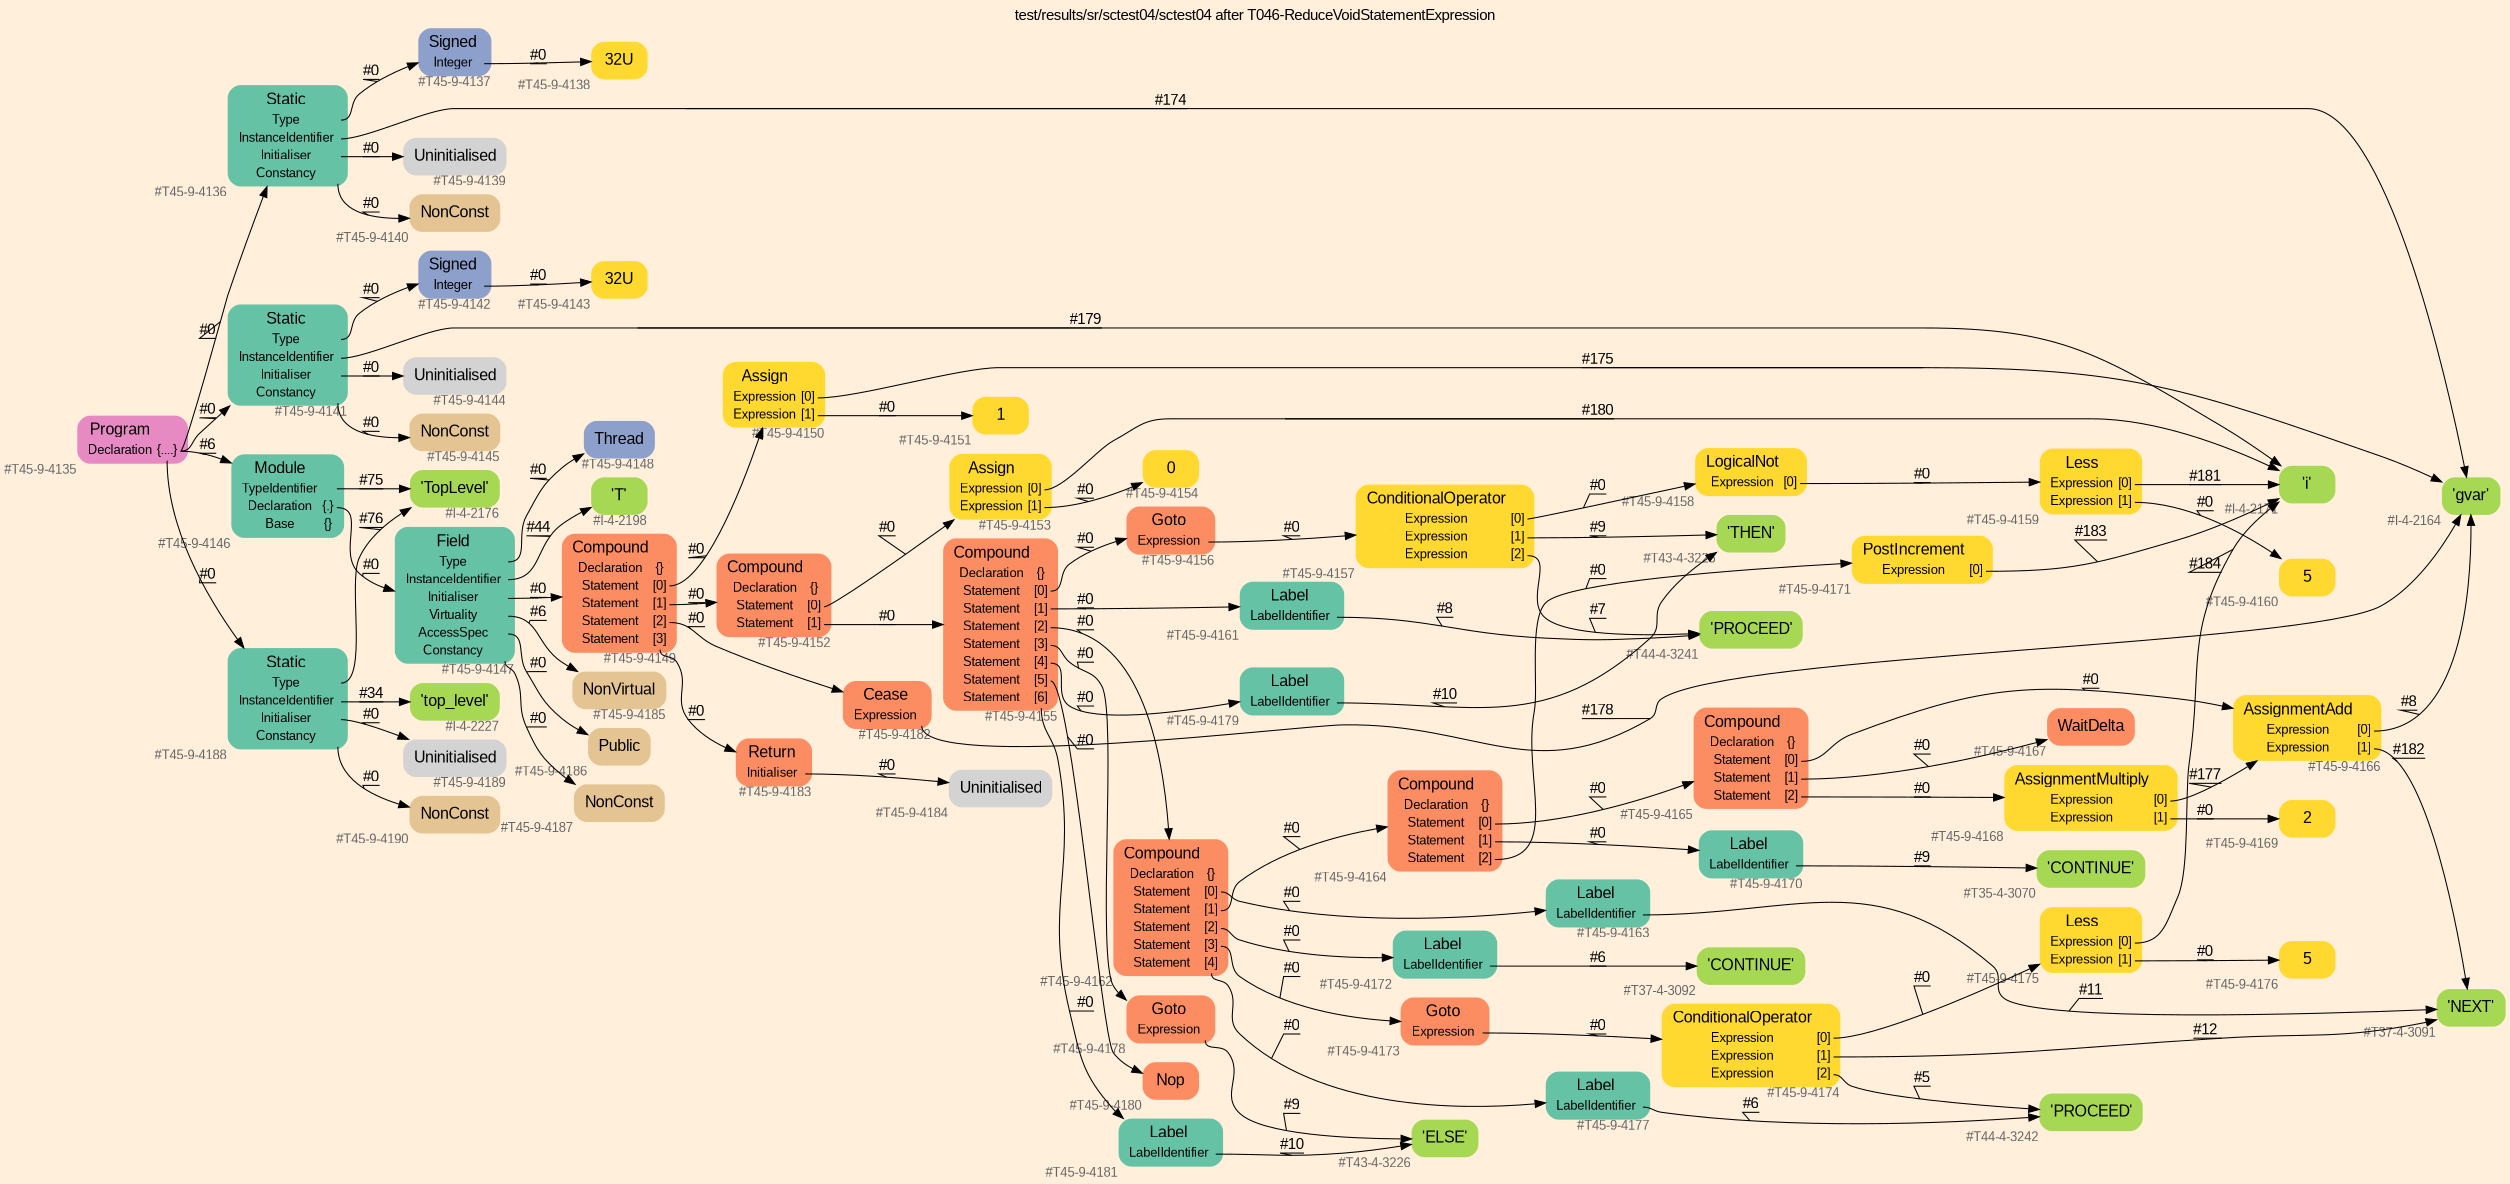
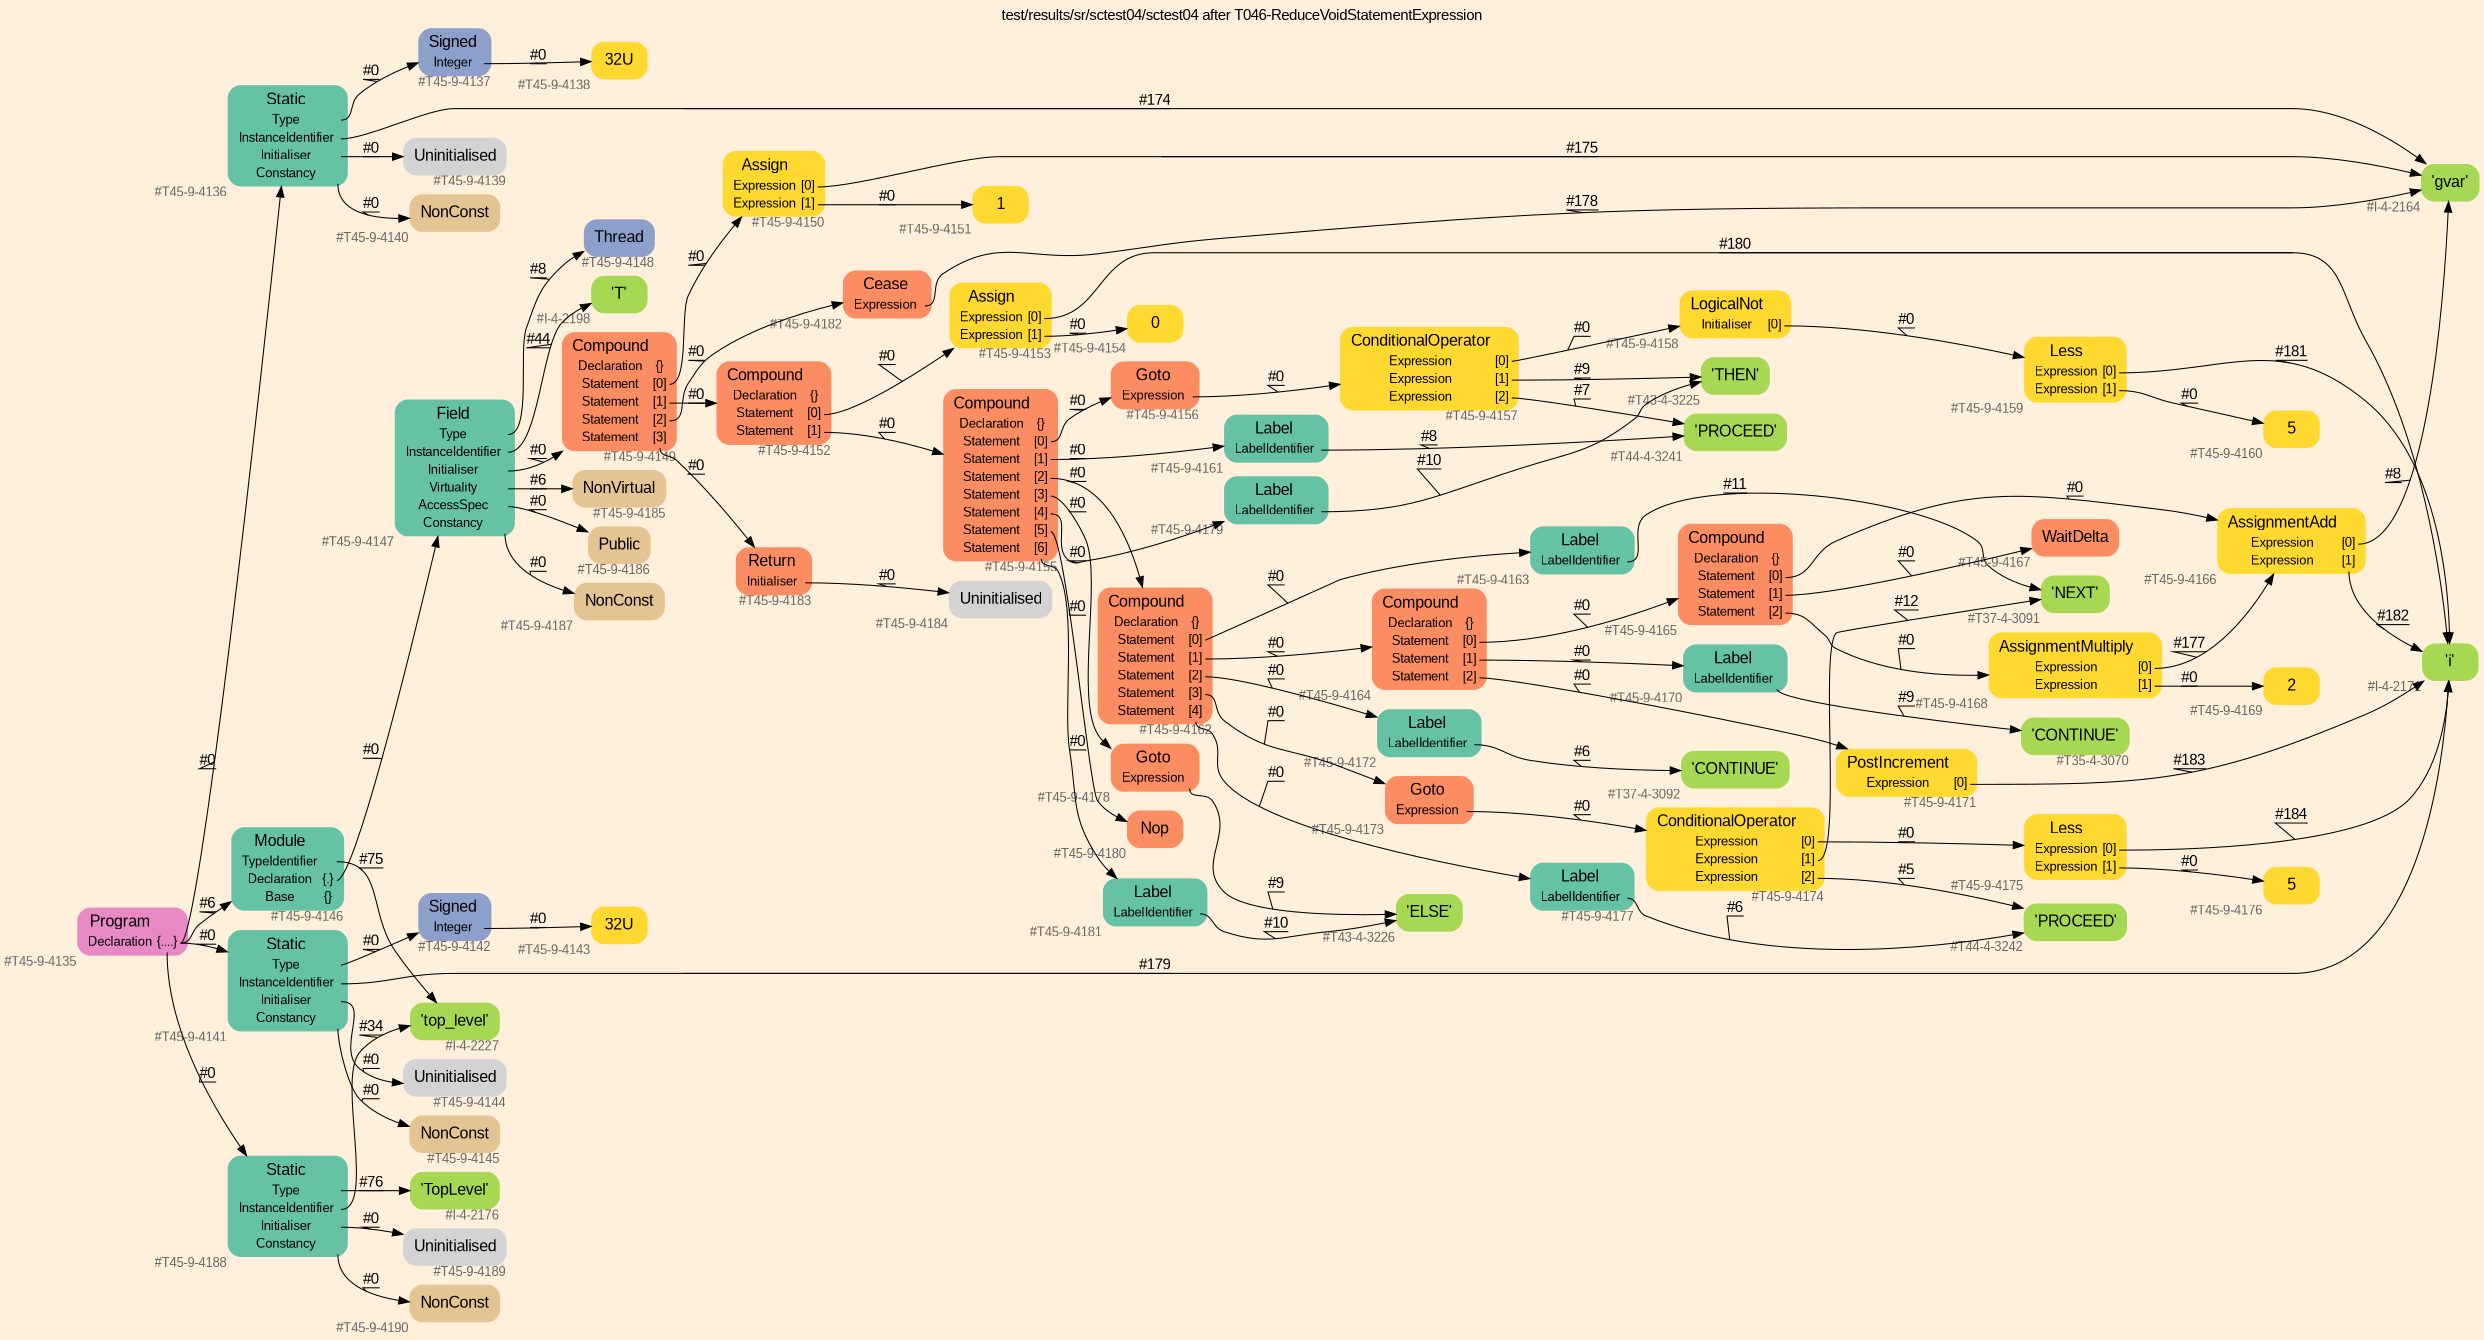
edge "Field" -> "Thread": label "#0" -> "#8"
node "LogicalNot": text "Expression" -> "Initialiser"
edge "Module" -> "'TopLevel'": now "Module" -> "'top_level'"
edge "AssignmentAdd" -> "'NEXT'": now "AssignmentAdd" -> "'i'"
